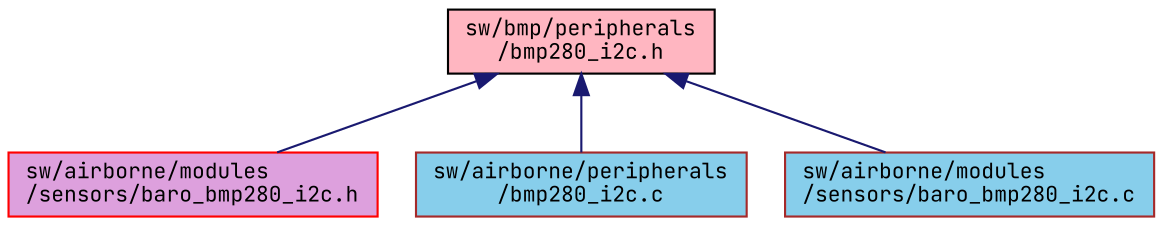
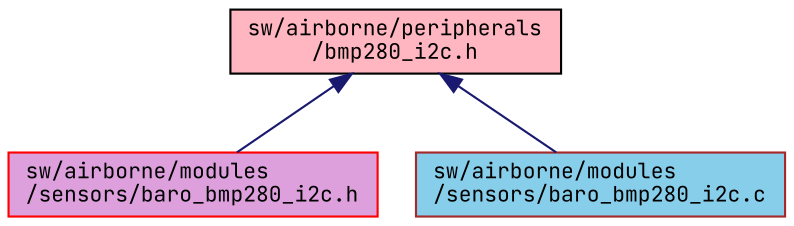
node "sw/bmp/peripherals /bmp280_i2c.h": label "sw/bmp/peripherals /bmp280_i2c.h" -> "sw/airborne/peripherals /bmp280_i2c.h"
node "sw/airborne/peripherals /bmp280_i2c.c": removed
